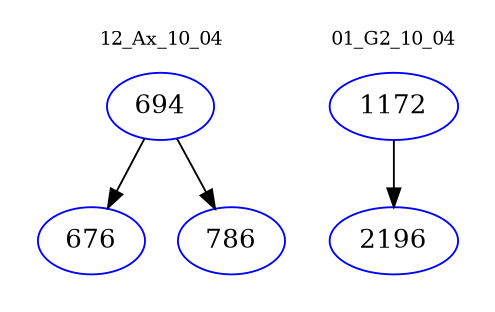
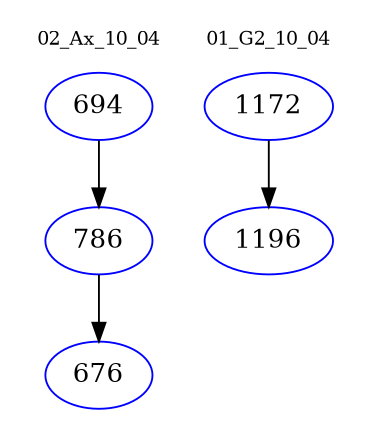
cluster "12_Ax_10_04": label "12_Ax_10_04" -> "02_Ax_10_04"
edge "694" -> "676": now "786" -> "676"
node "2196": label "2196" -> "1196"
